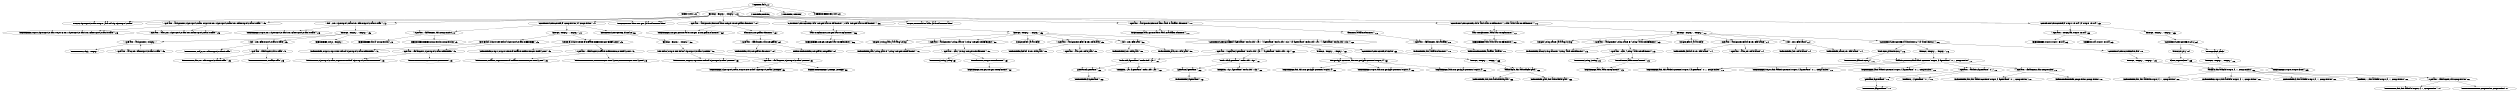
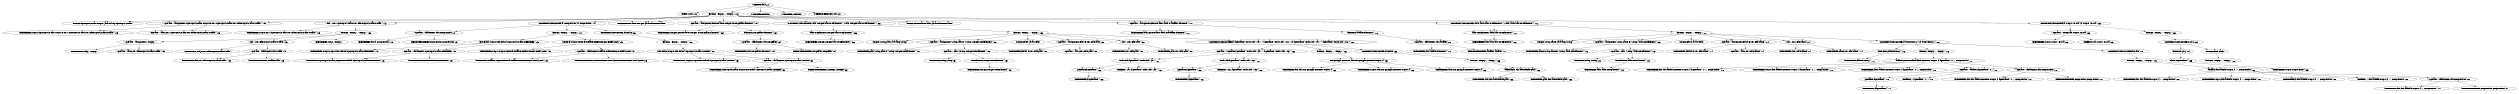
edge "(<operator>.alloc,new FileOutputStream(outfile))" -> "(<operator>.assignment,<empty>)": reversed
